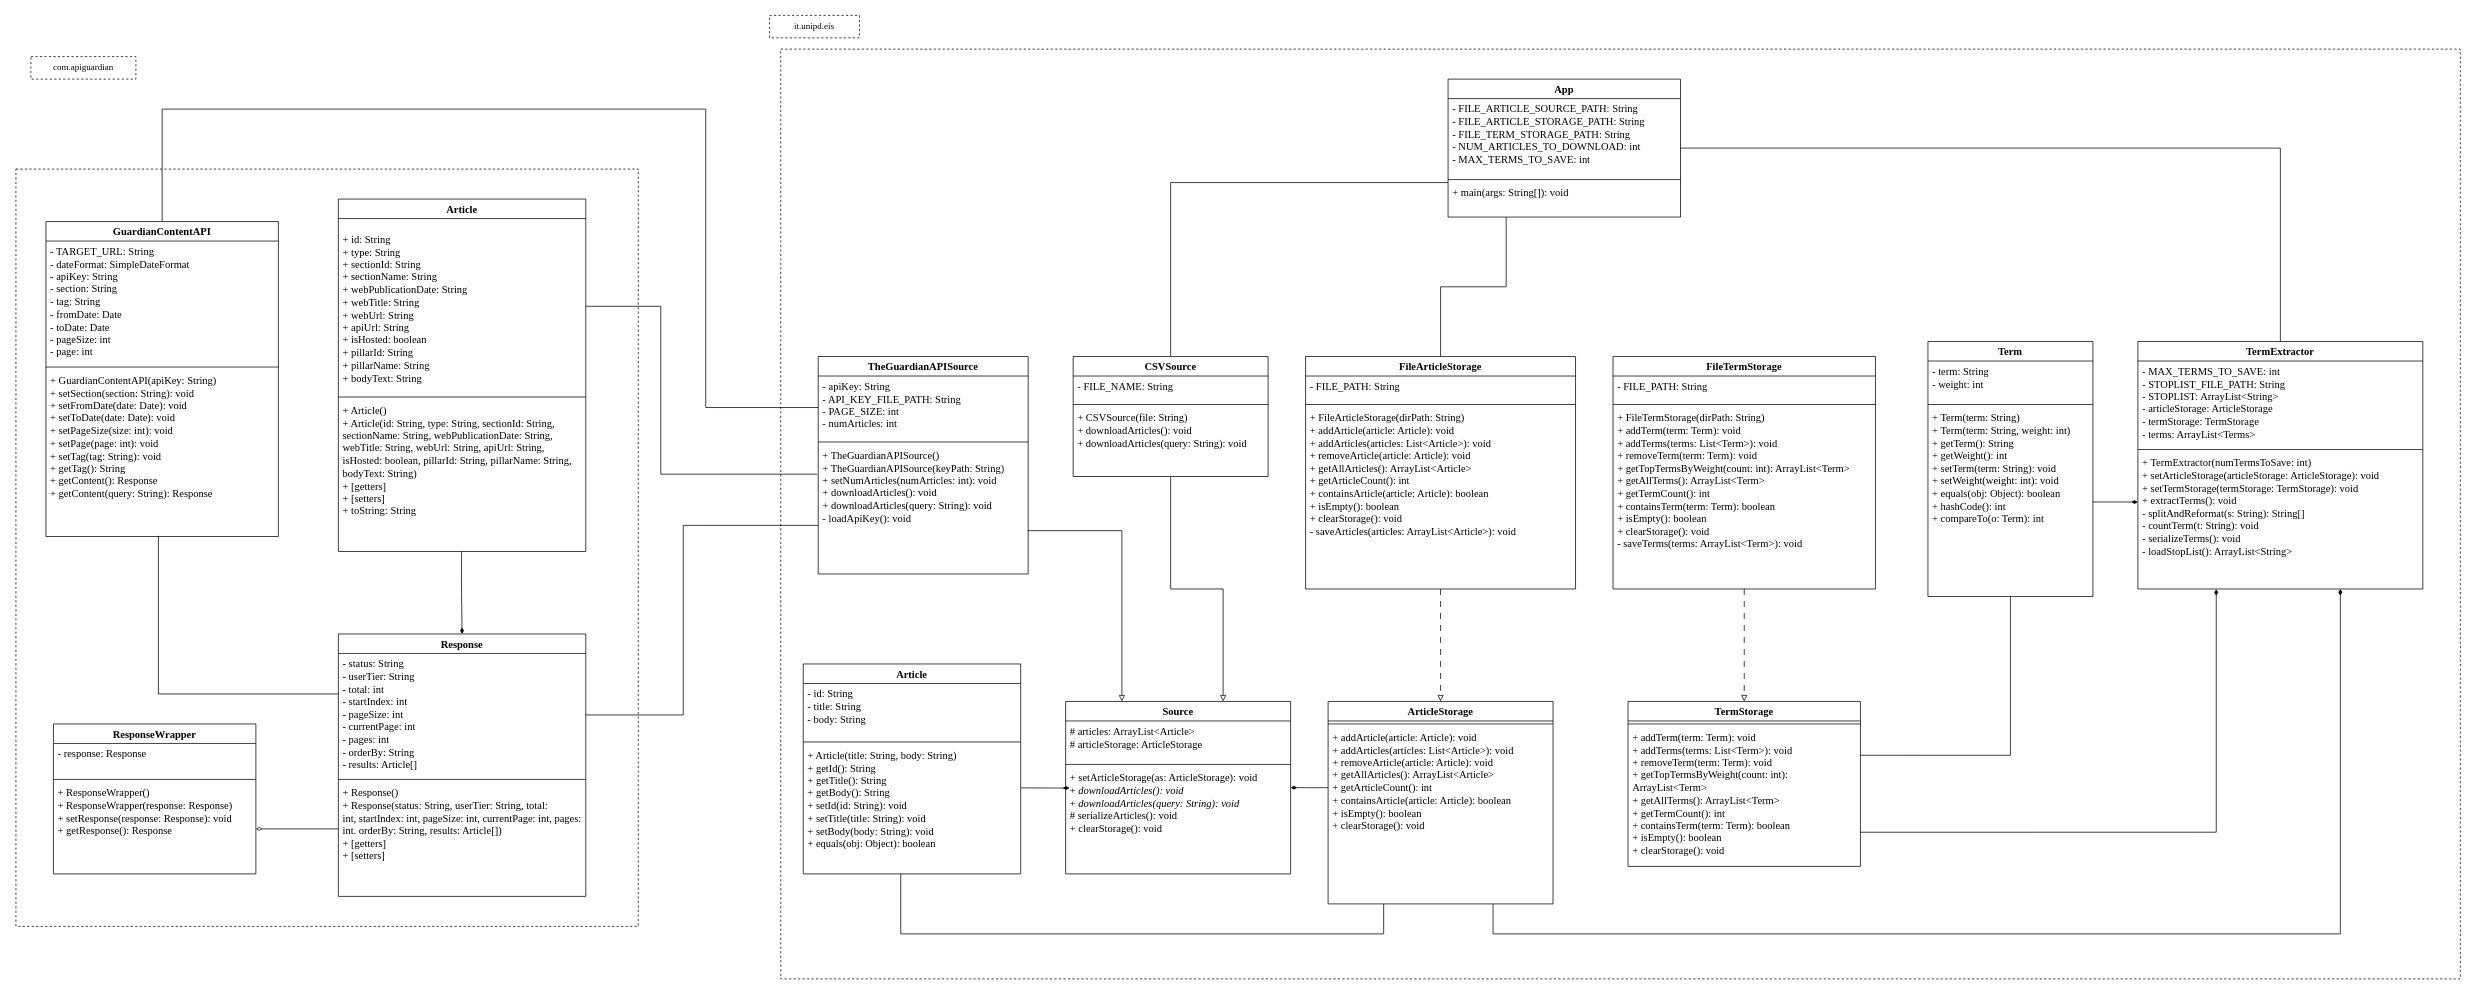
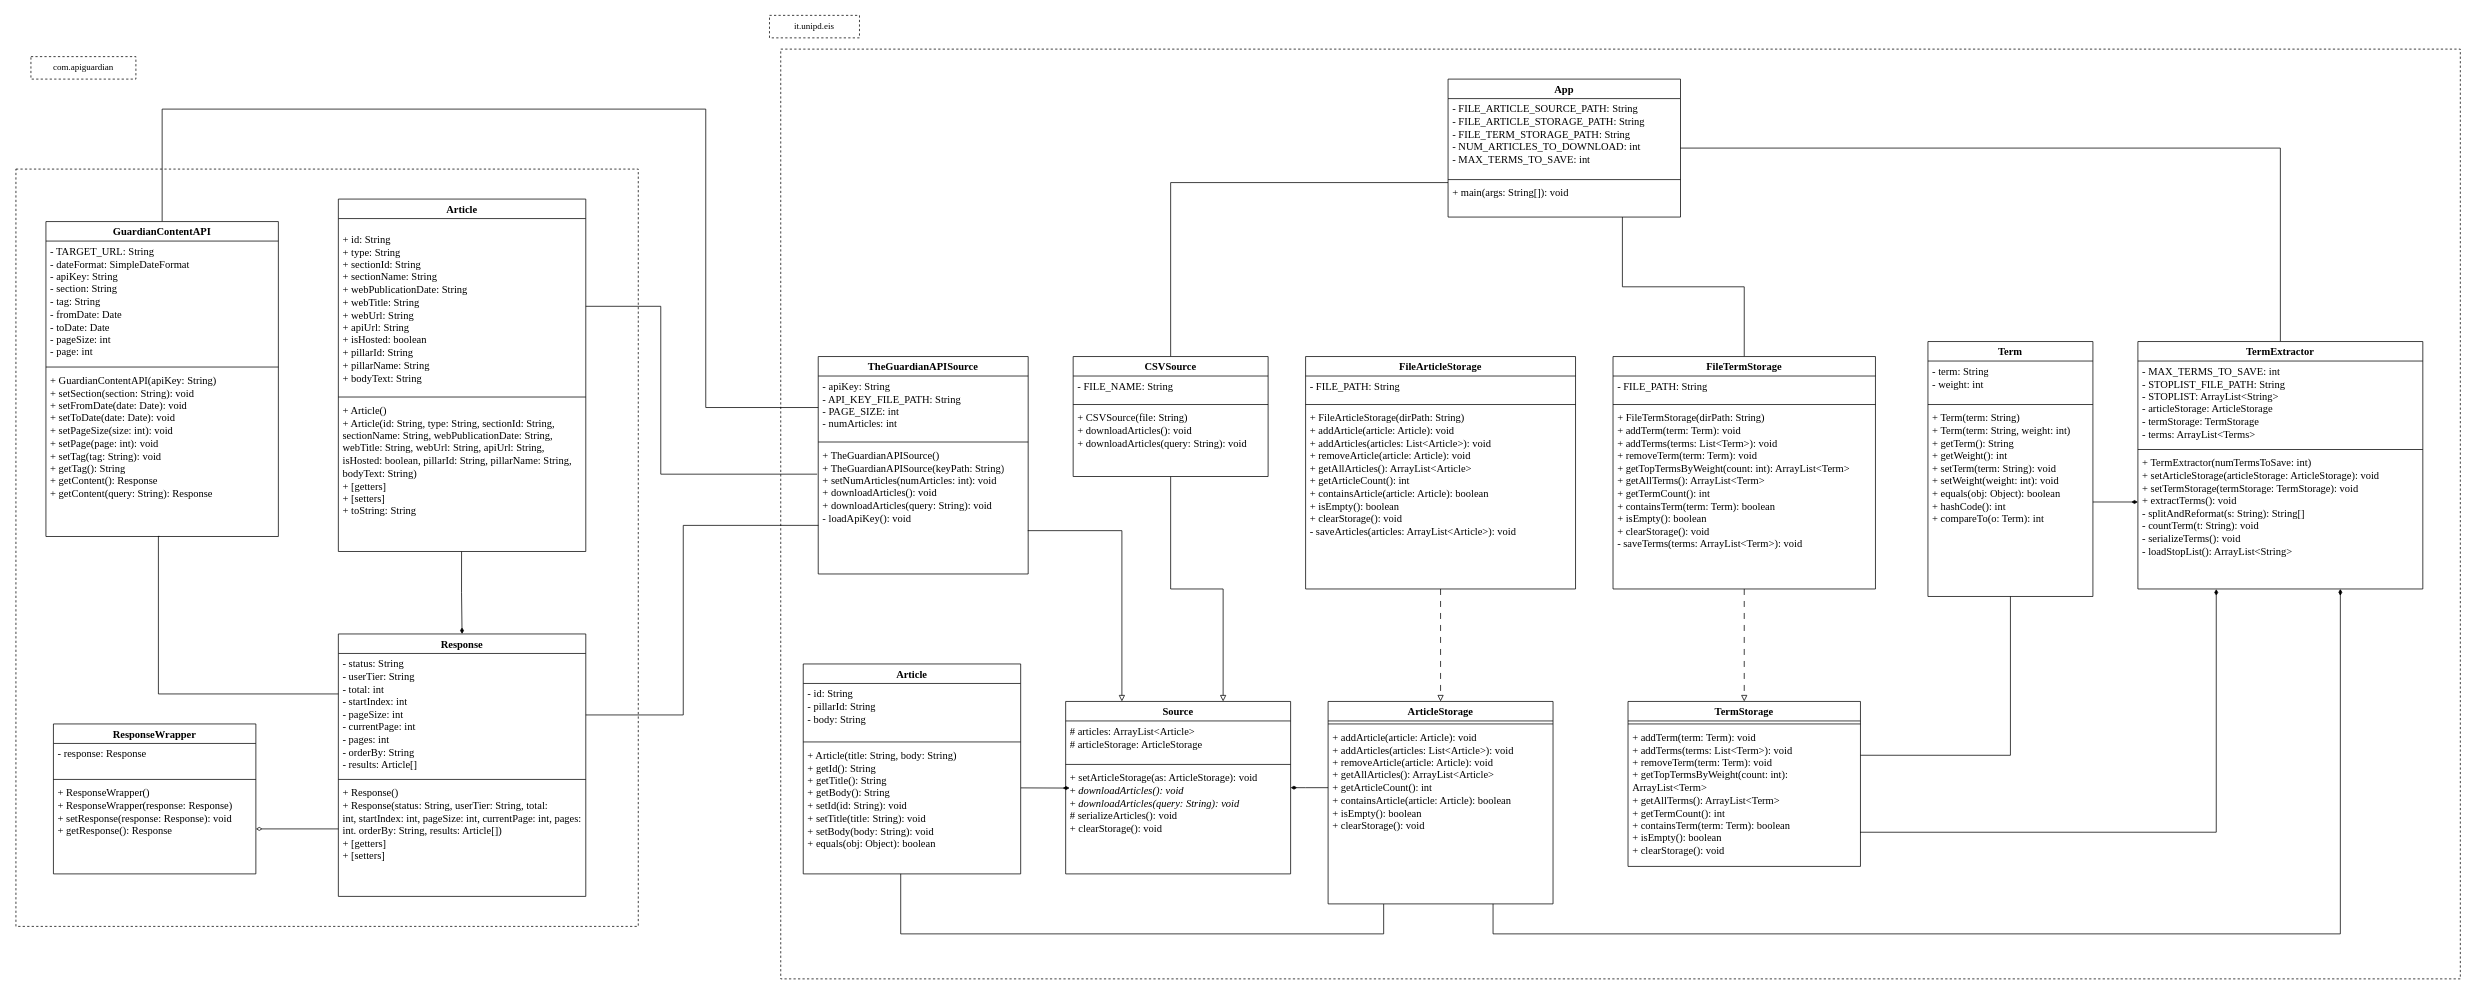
edge "App" -- "FileArticleStorage": removed
edge "App" -- "FileTermStorage": added
node "- id: String - title: String - body: String": label "- id: String - title: String - body: String" -> "- id: String - pillarId: String - body: String"
